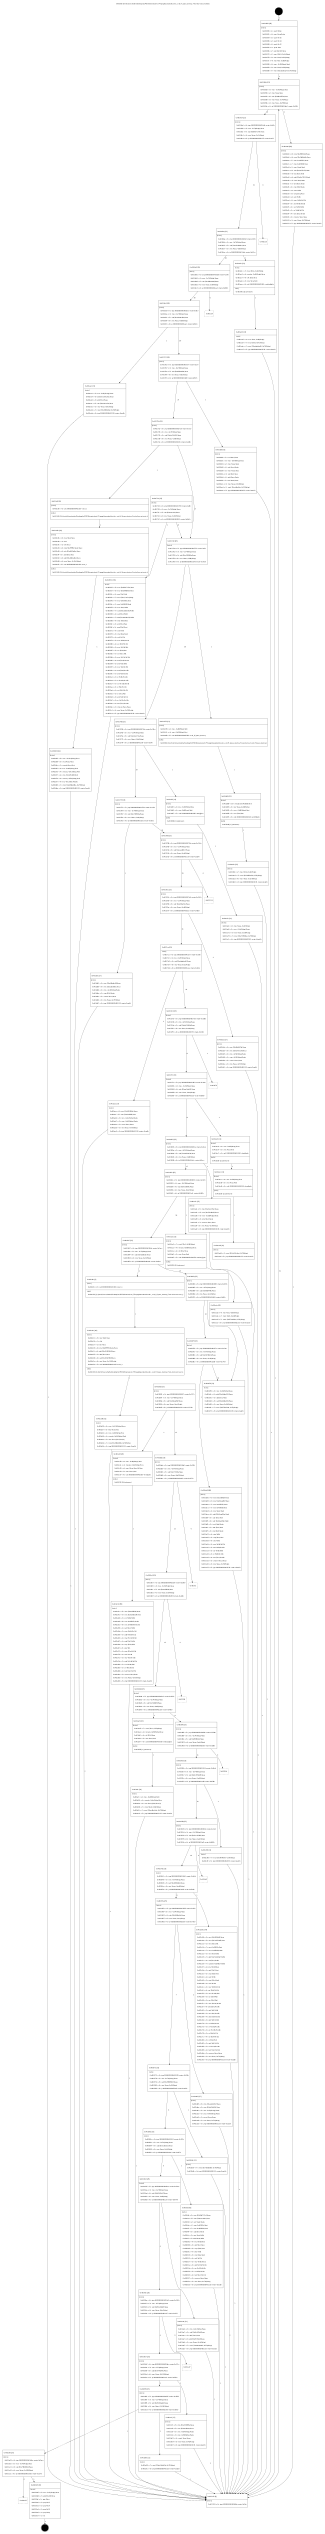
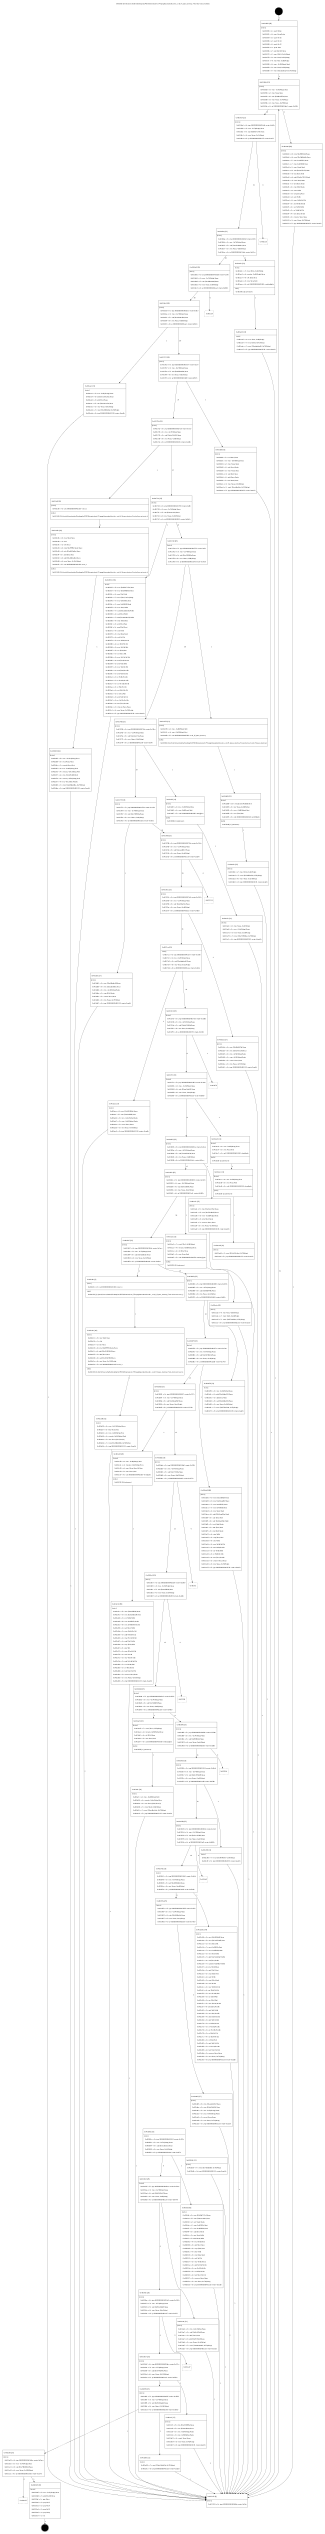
edge "0x40171b [25]" -> "0x40174d [25]": now "0x40171b [25]" -> "0x401734 [25]"
edge "0x401879 [25]" -> "0x401d59 [31]": now "0x401879 [25]" -> "0x401892 [25]"
node "0x401973 [25]": removed
